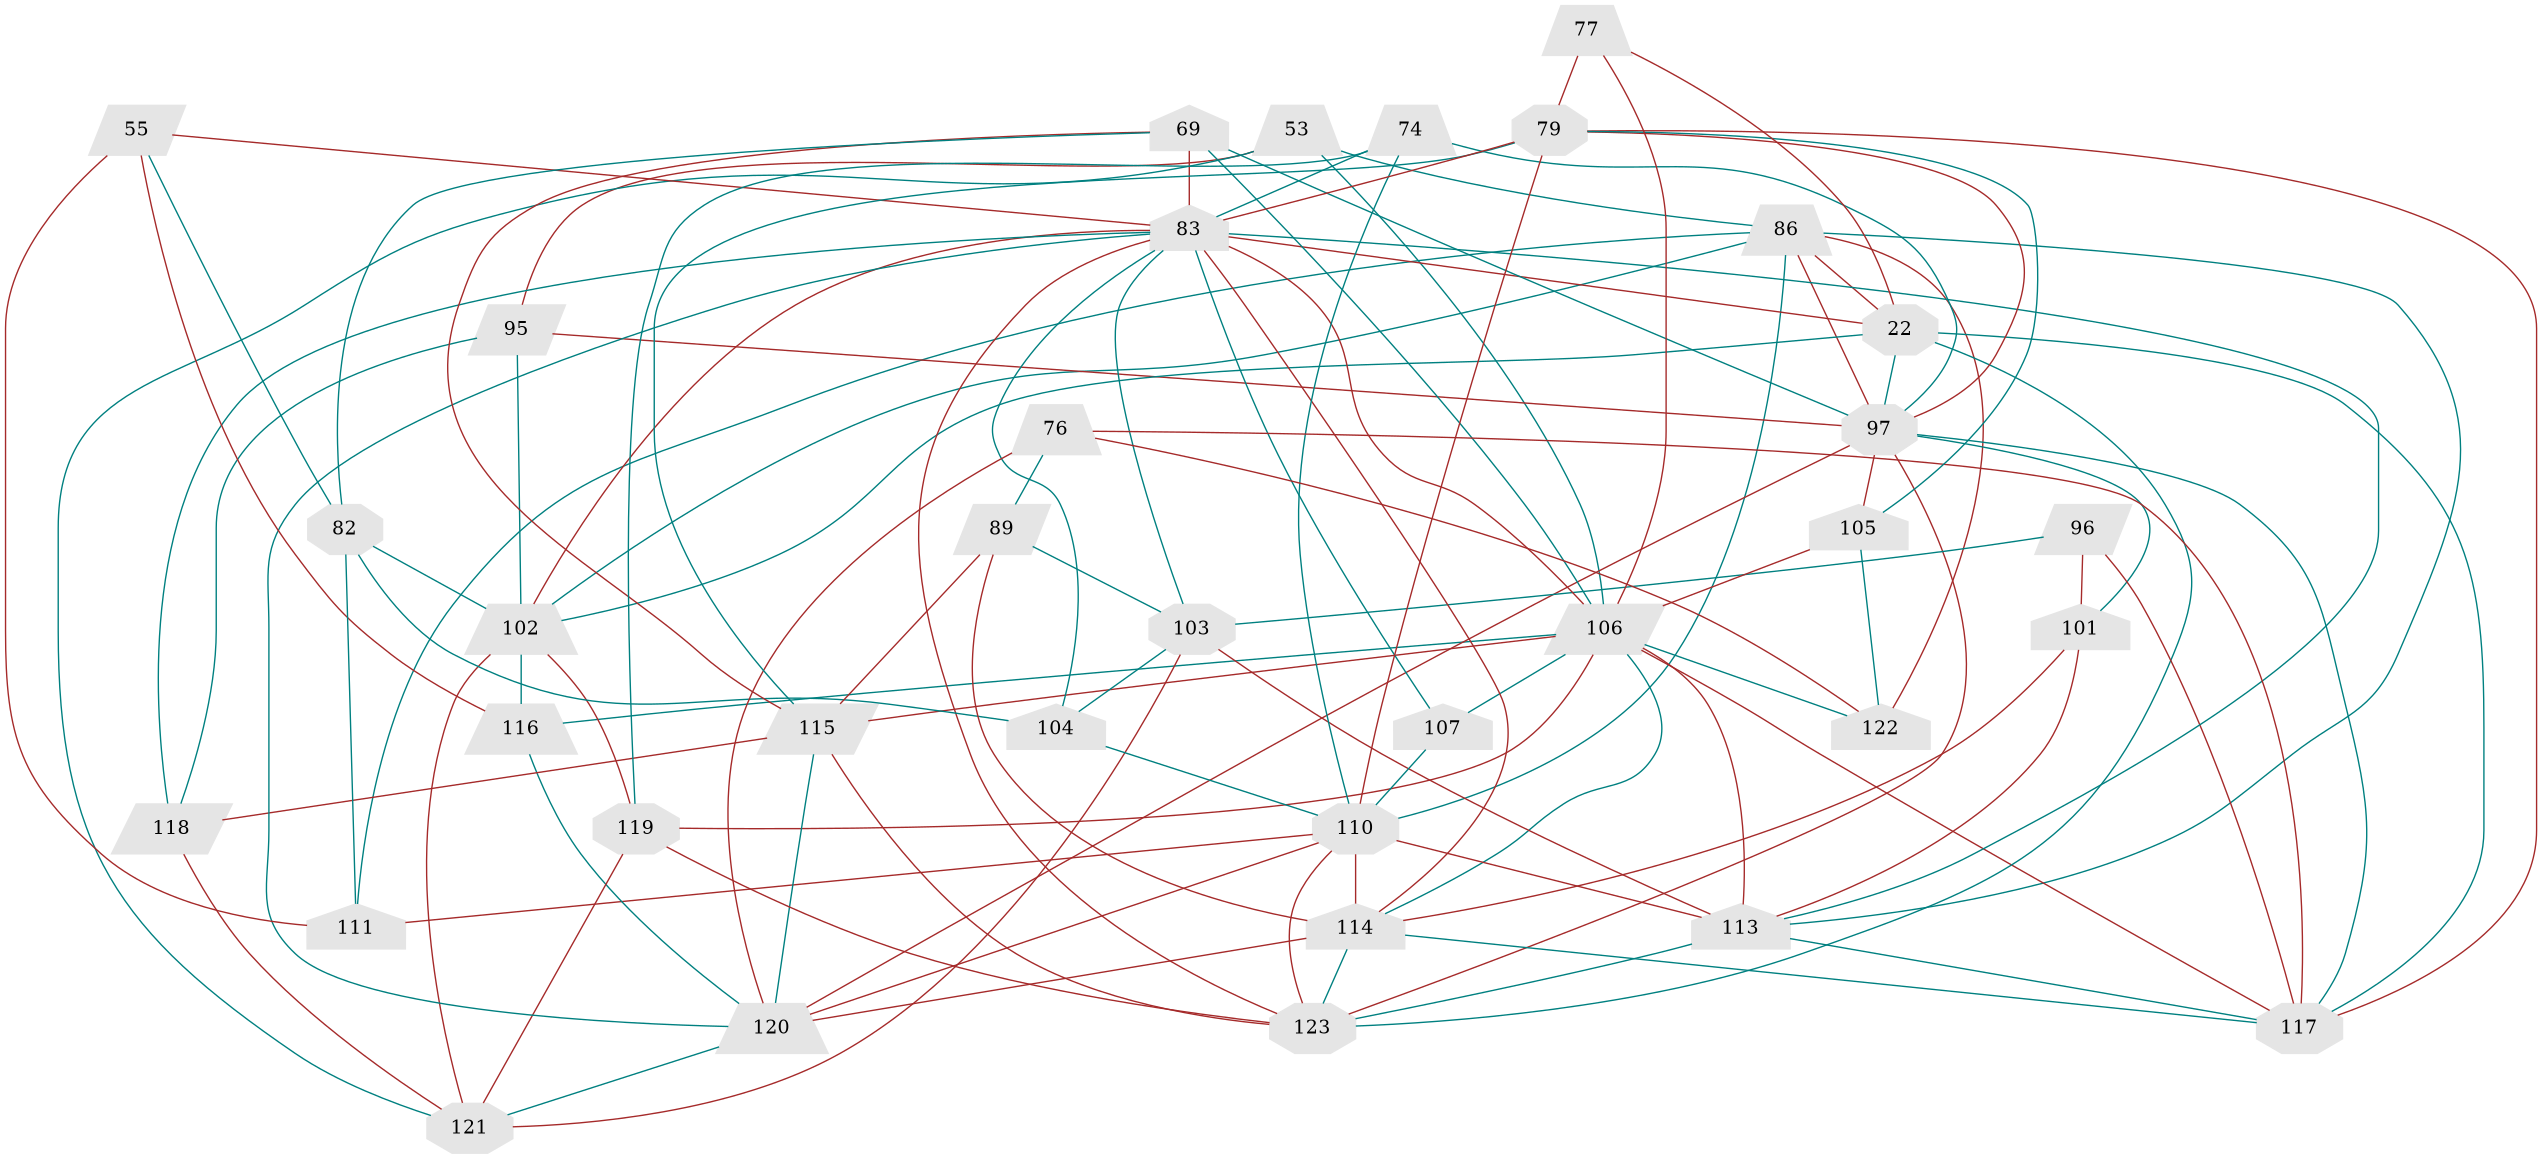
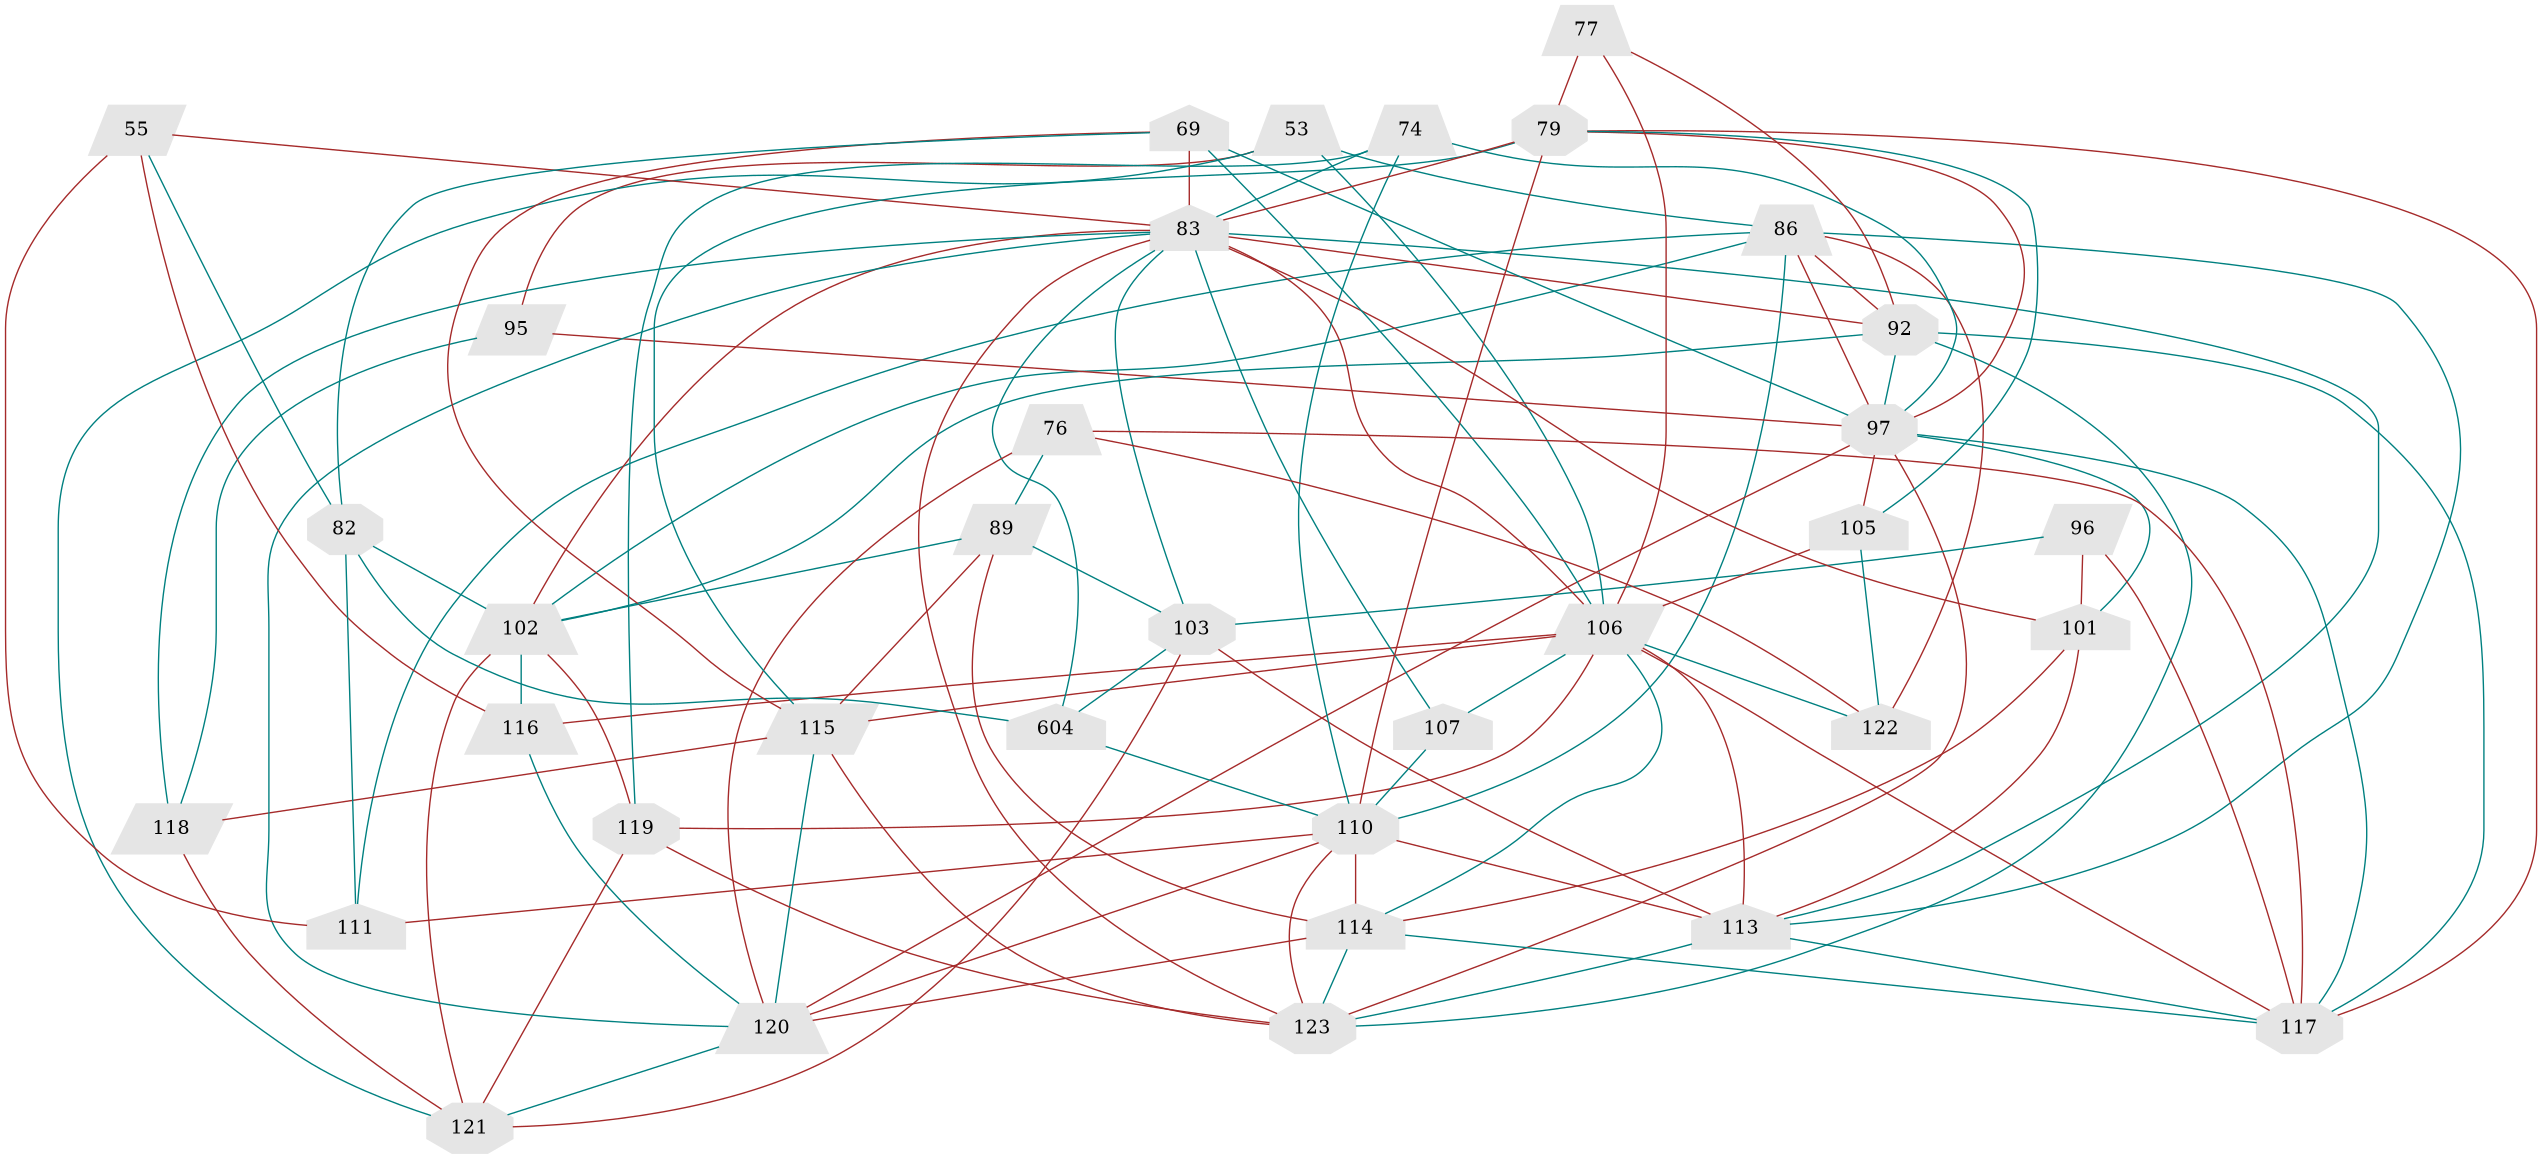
node "22": label "22" -> "92"
edge "95" -- "102": now "89" -- "102"
edge "83" -- "114": now "83" -- "101"
edge "106" -- "116": color teal -> brown
node "104": label "104" -> "604"
